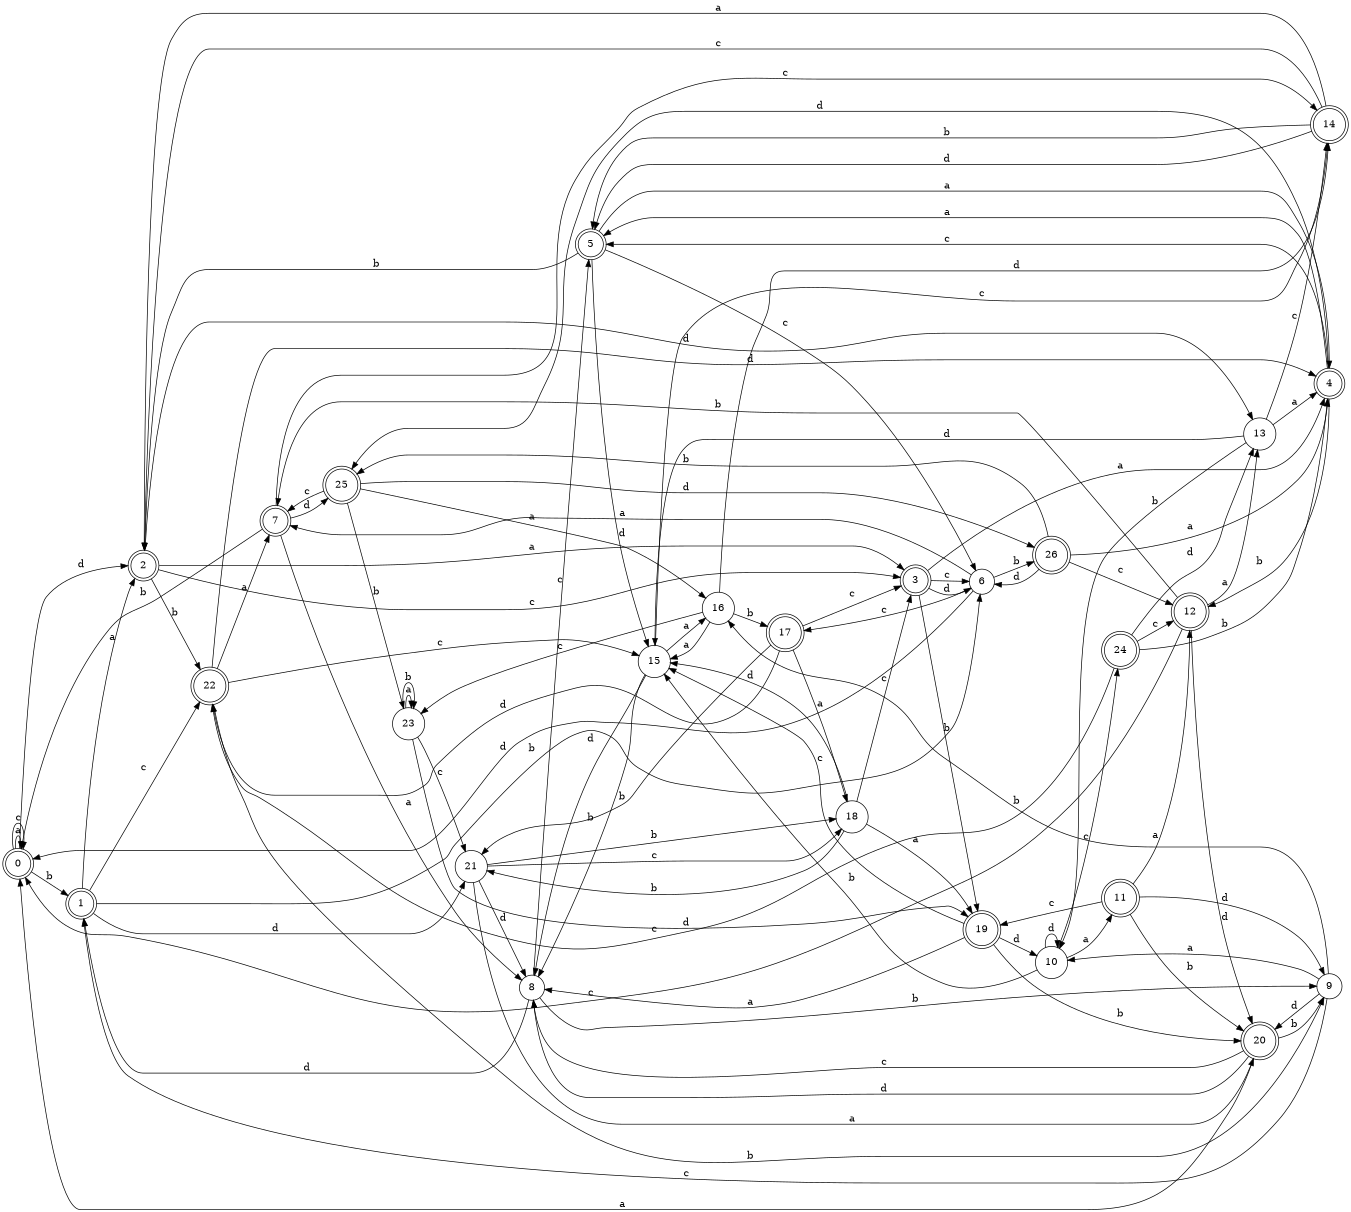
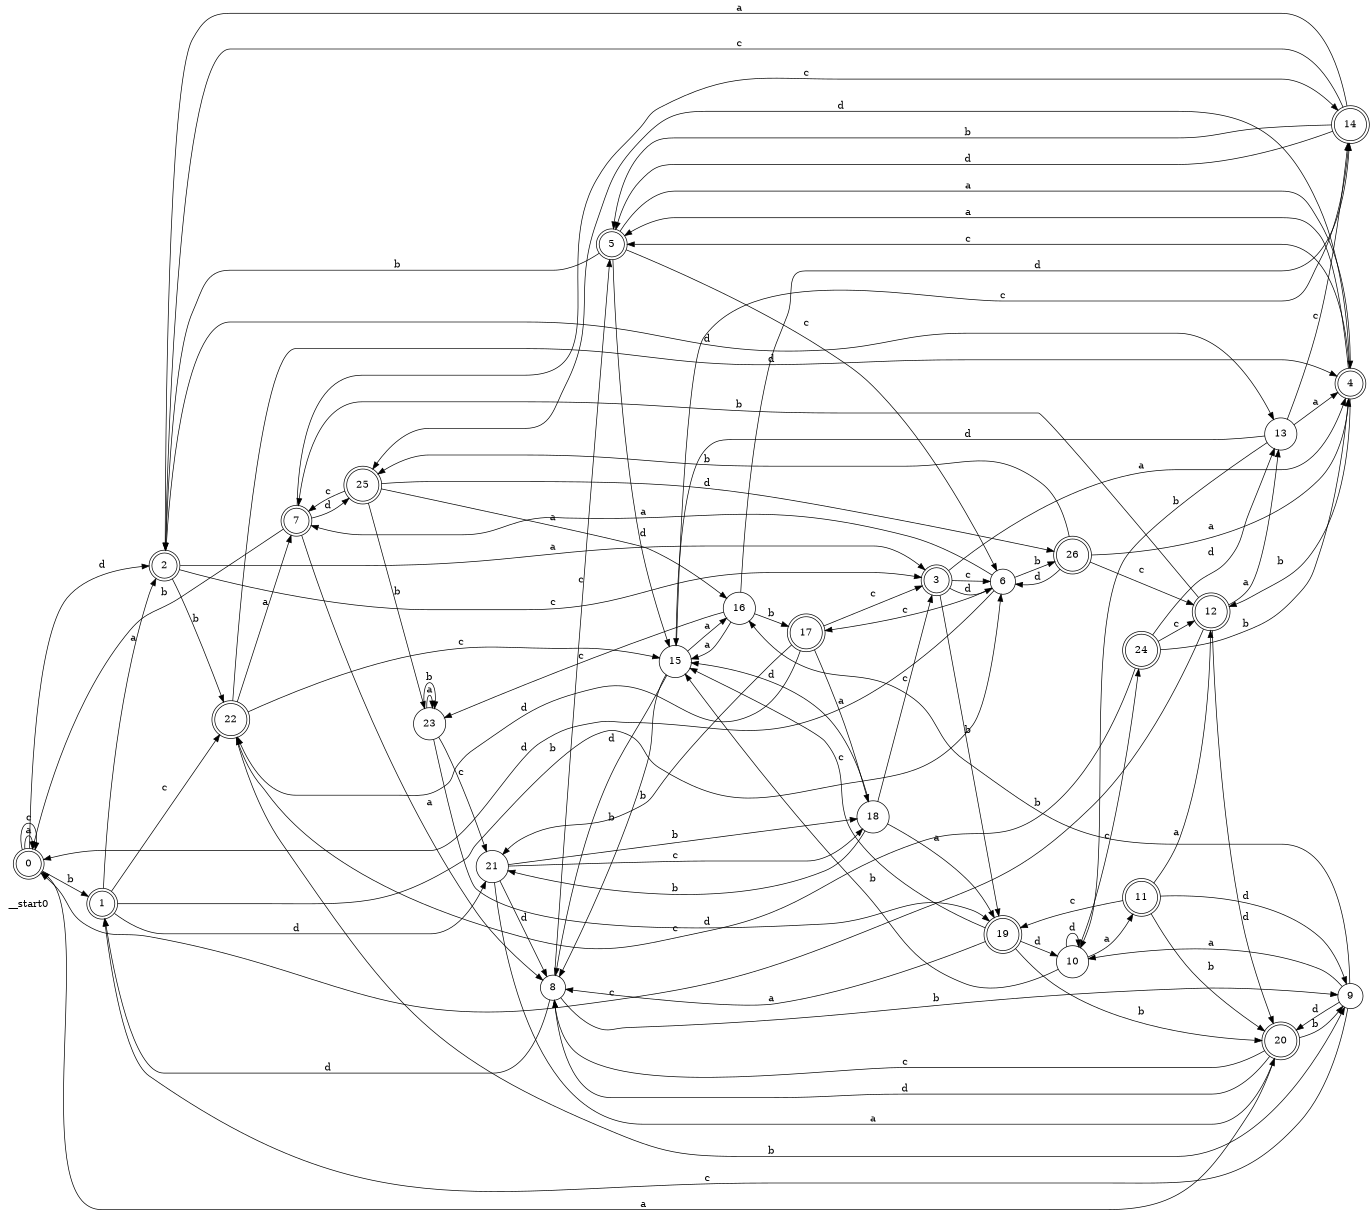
node "__start0": added
